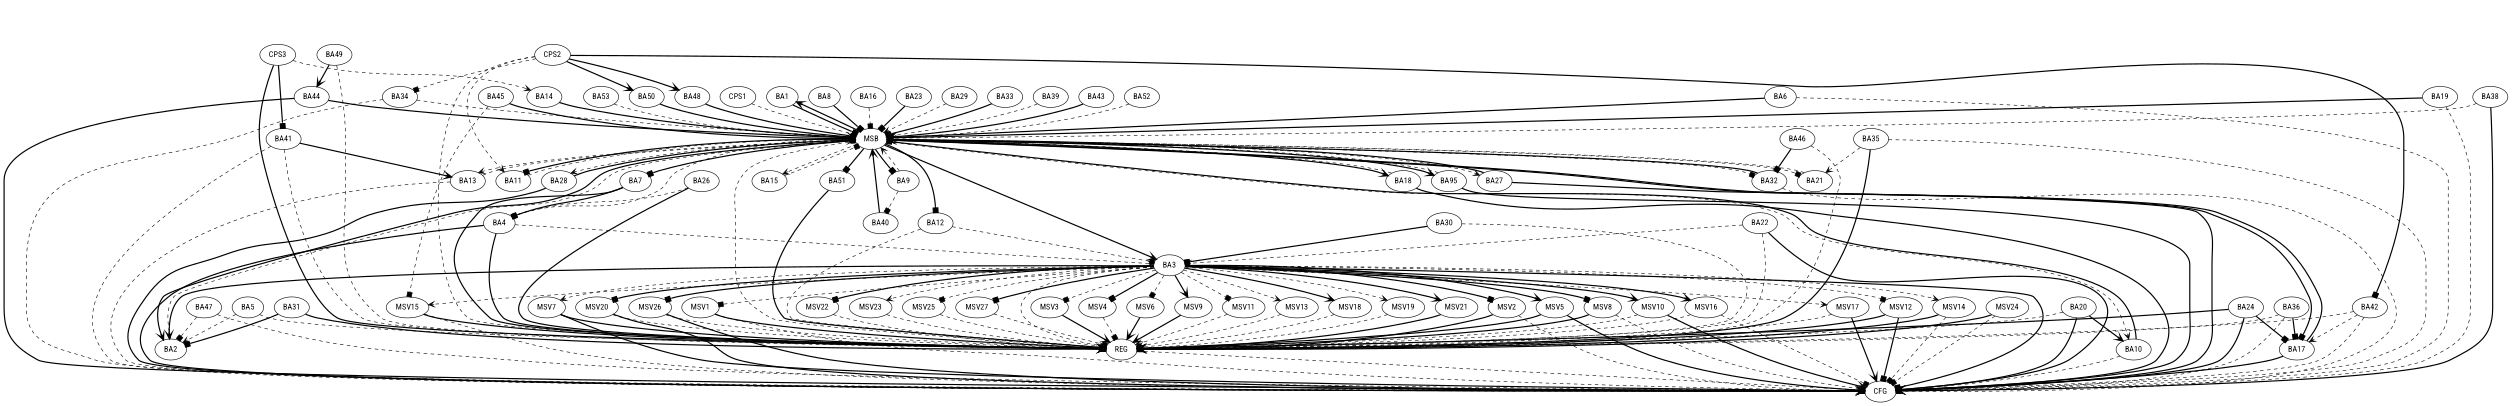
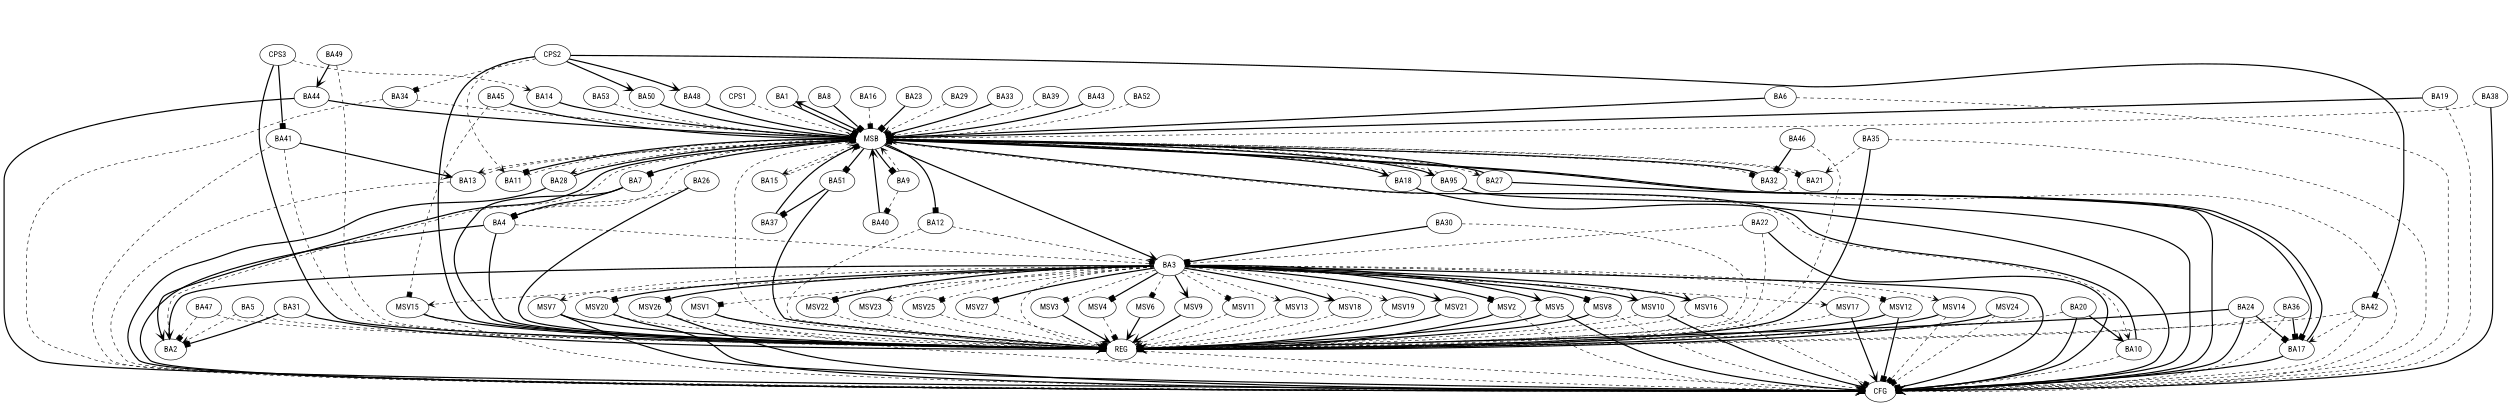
node "BA37": added
edge "CPS2" -> "REG": style dashed -> bold
edge "BA47" -> "CFG": now "BA47" -> "REG"
